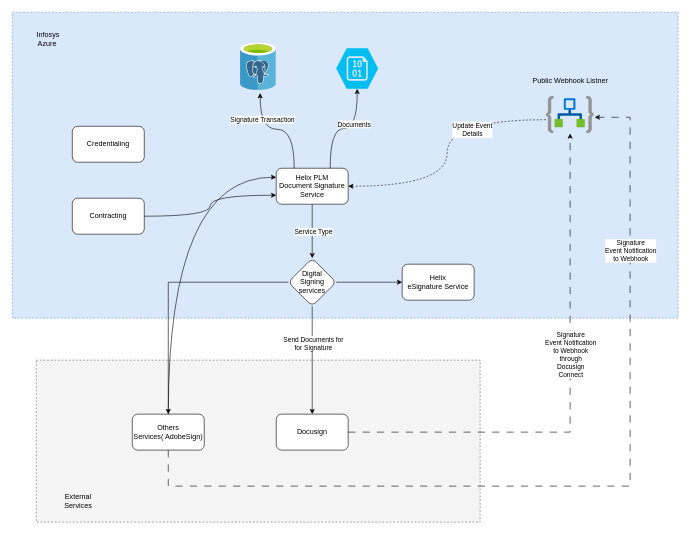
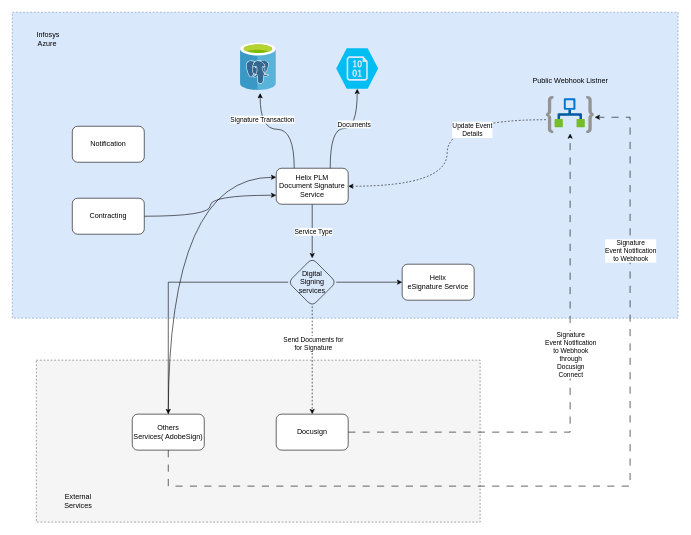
node "Credentialing": label "Credentialing" -> "Notification"
node "Digital Signing services": fillcolor #ffffff -> #dae8fc
edge "Digital Signing services" -> "Docusign": style solid -> dashed
